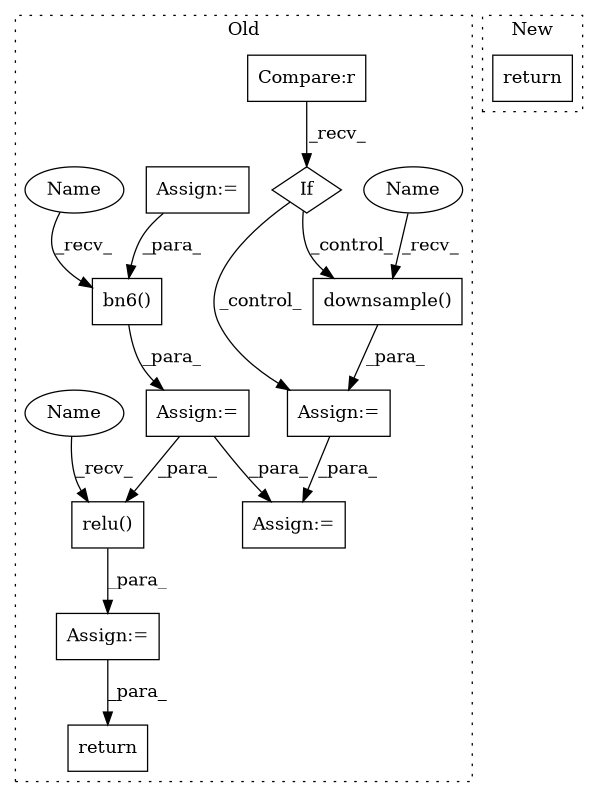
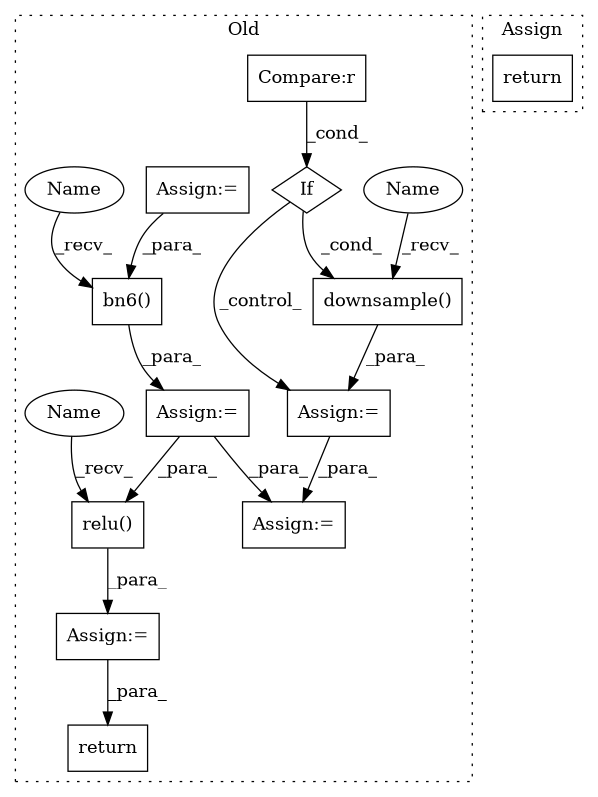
cluster "New": label "New" -> "Assign"
edge "Compare:r" -> "If": label "_recv_" -> "_cond_"
edge "If" -> "downsample()": label "_control_" -> "_cond_"
